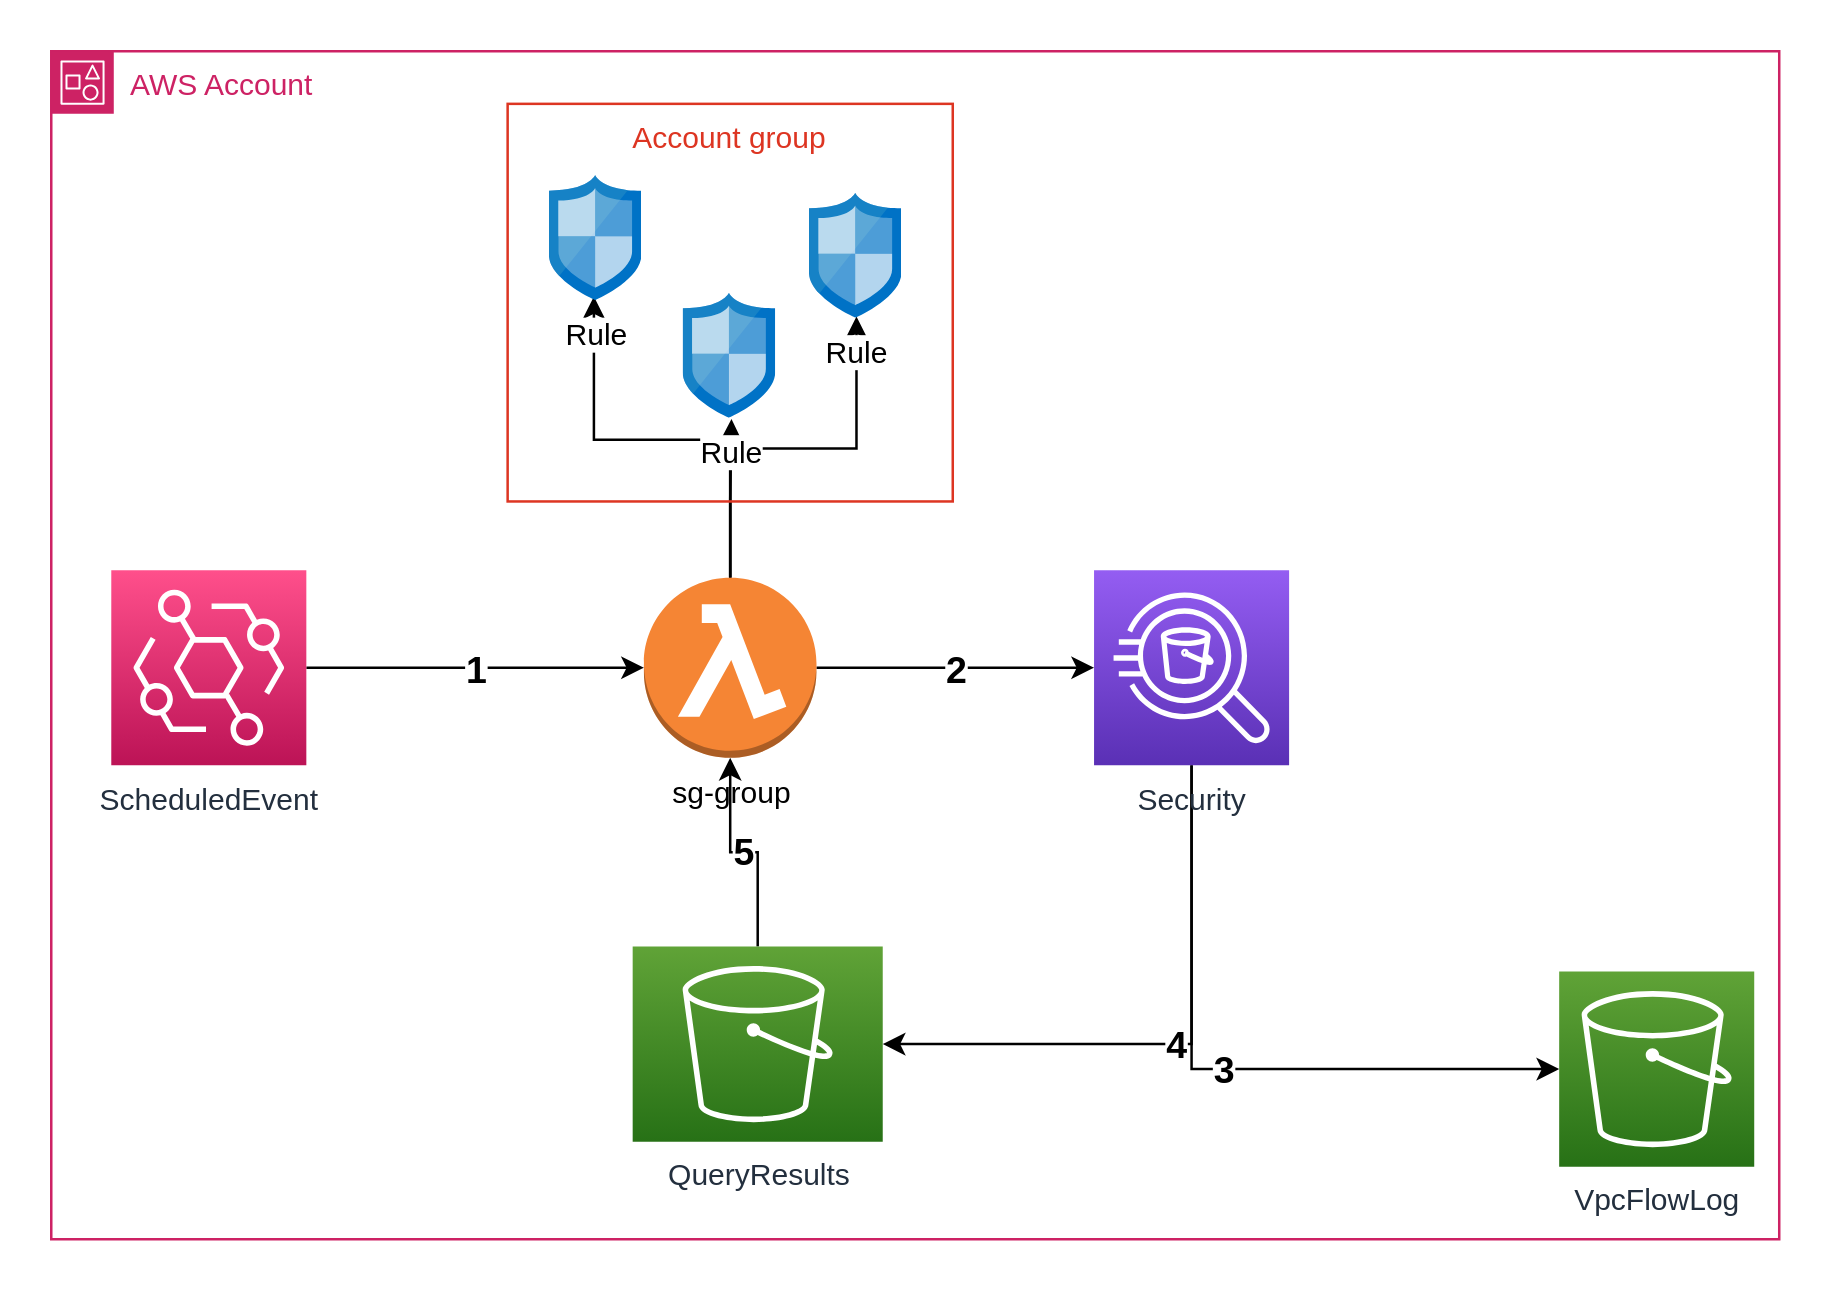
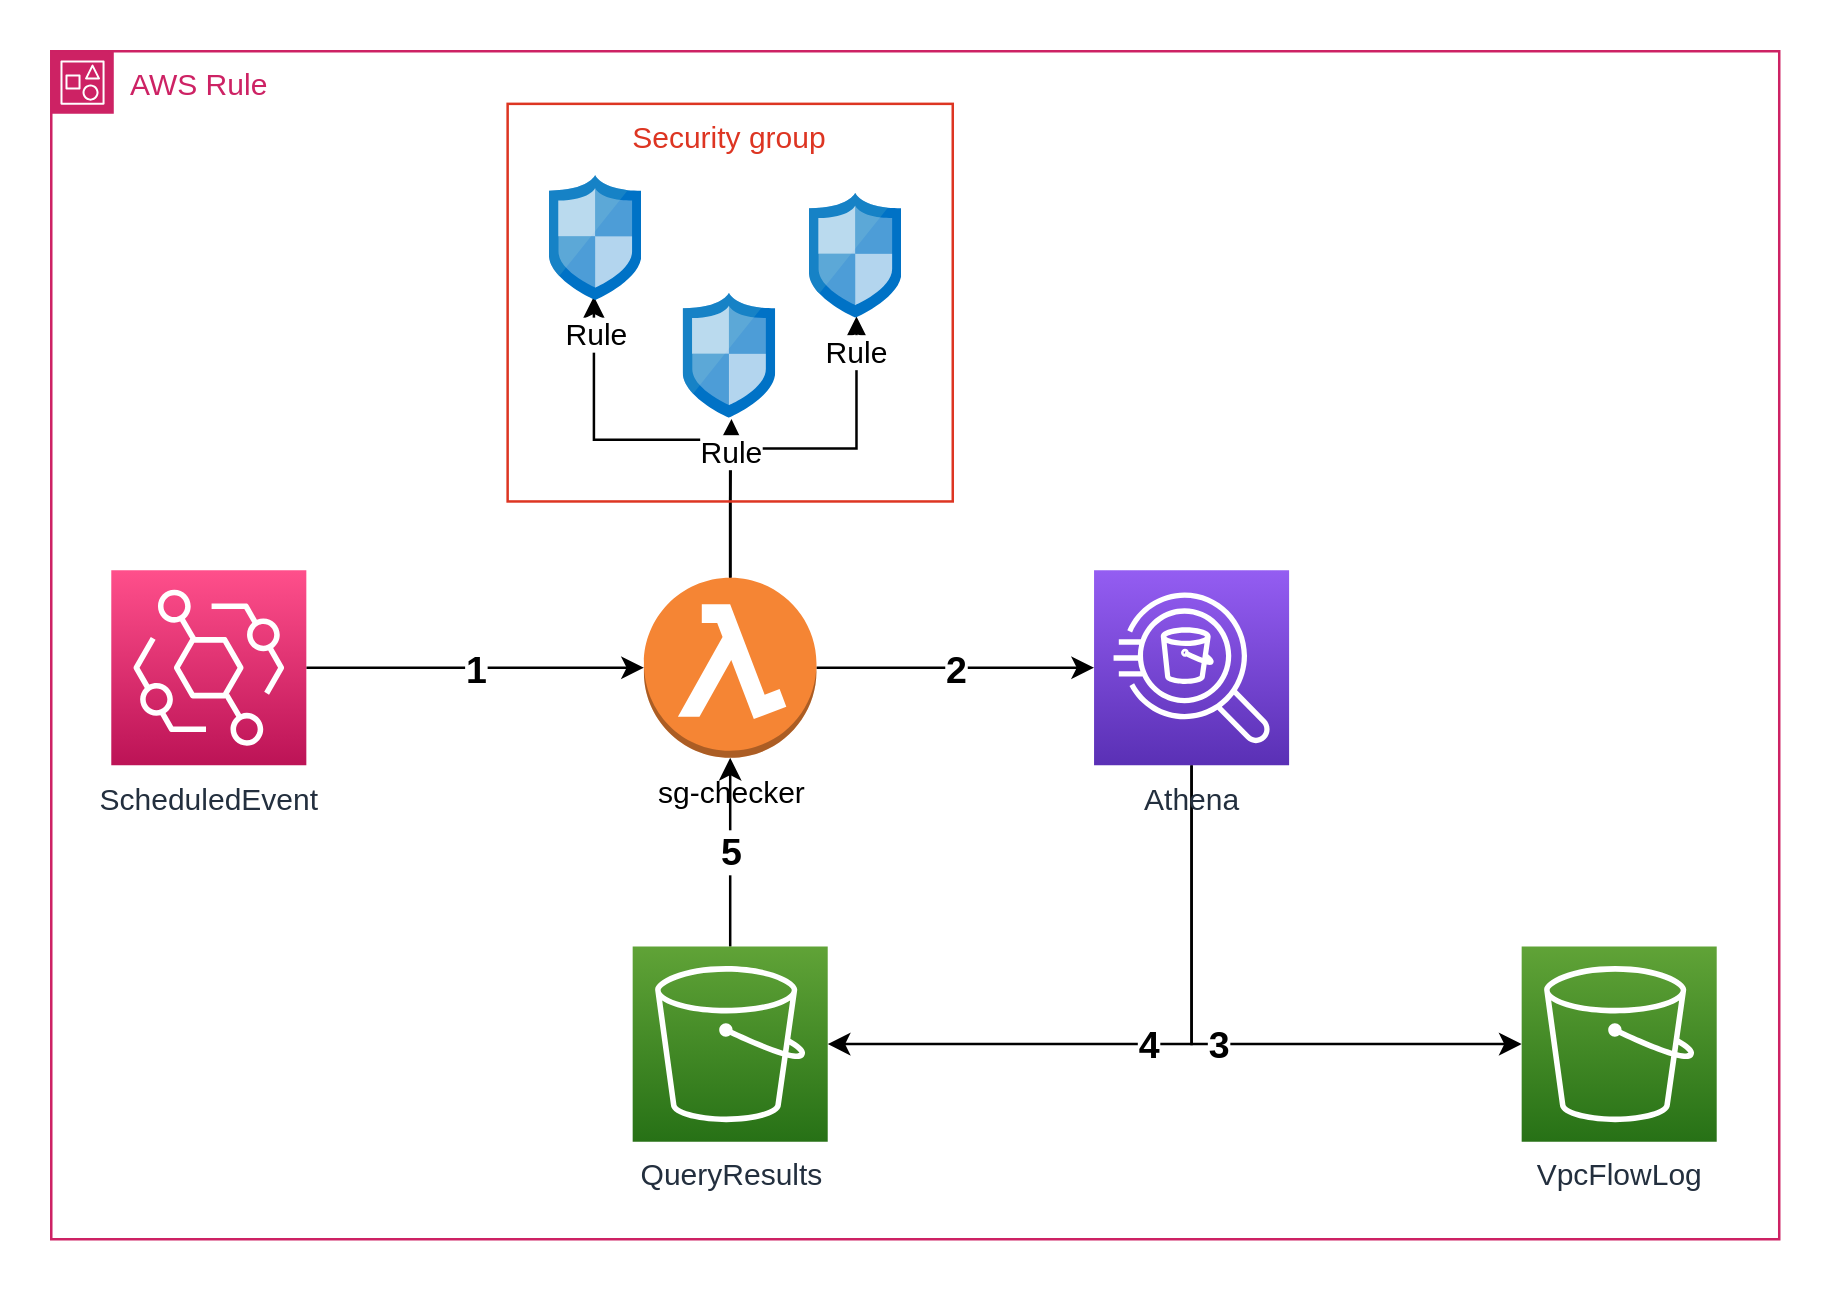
node "AWS Account": label "AWS Account" -> "AWS Rule"
node "Account group": label "Account group" -> "Security group"
node "sg-group": label "sg-group" -> "sg-checker"
node "Security": label "Security" -> "Athena"
node "QueryResults": size 250x195 -> 195x195
node "VpcFlowLog": moved (1656, 1069) -> (1619, 1044)
